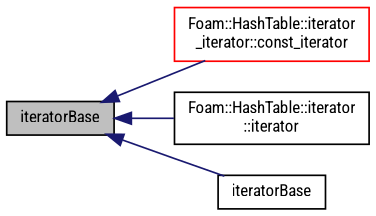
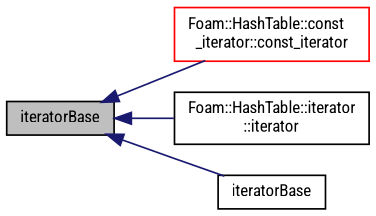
node "Foam::HashTable::iterator _iterator::const_iterator": label "Foam::HashTable::iterator _iterator::const_iterator" -> "Foam::HashTable::const _iterator::const_iterator"
